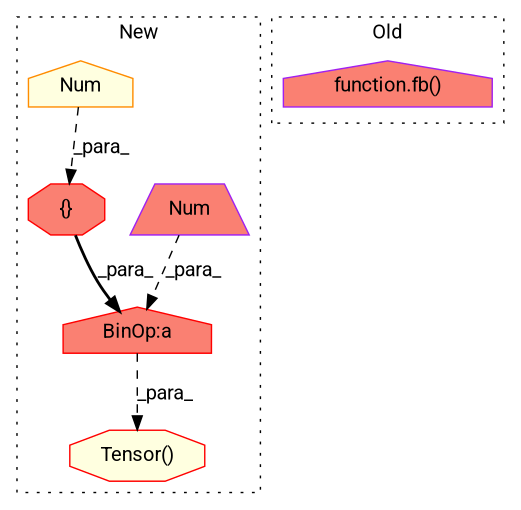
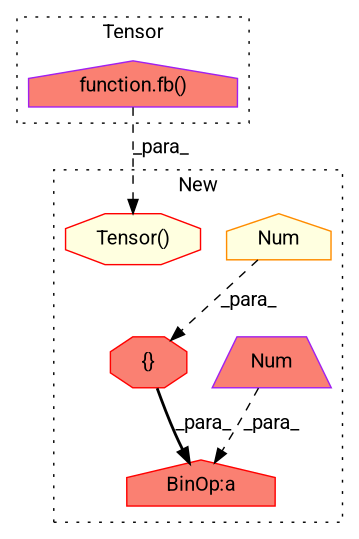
cluster "Old": label "Old" -> "Tensor"
edge "BinOp:a" -> "Tensor()": now "function.fb()" -> "Tensor()"
